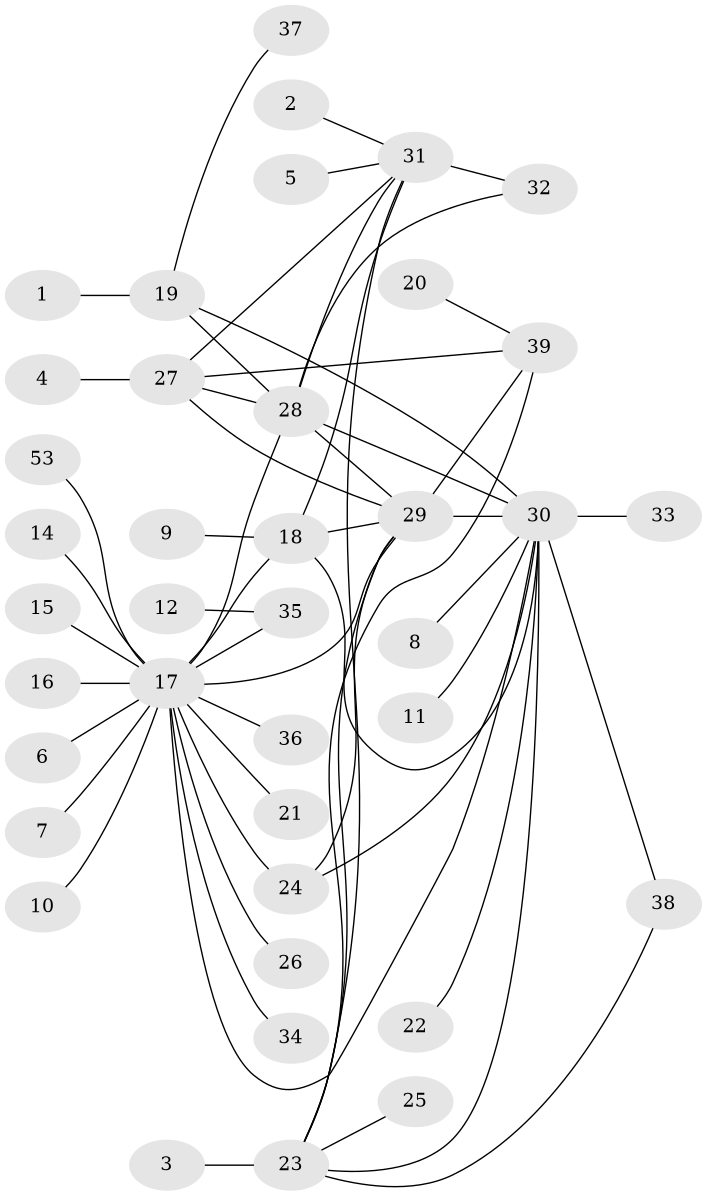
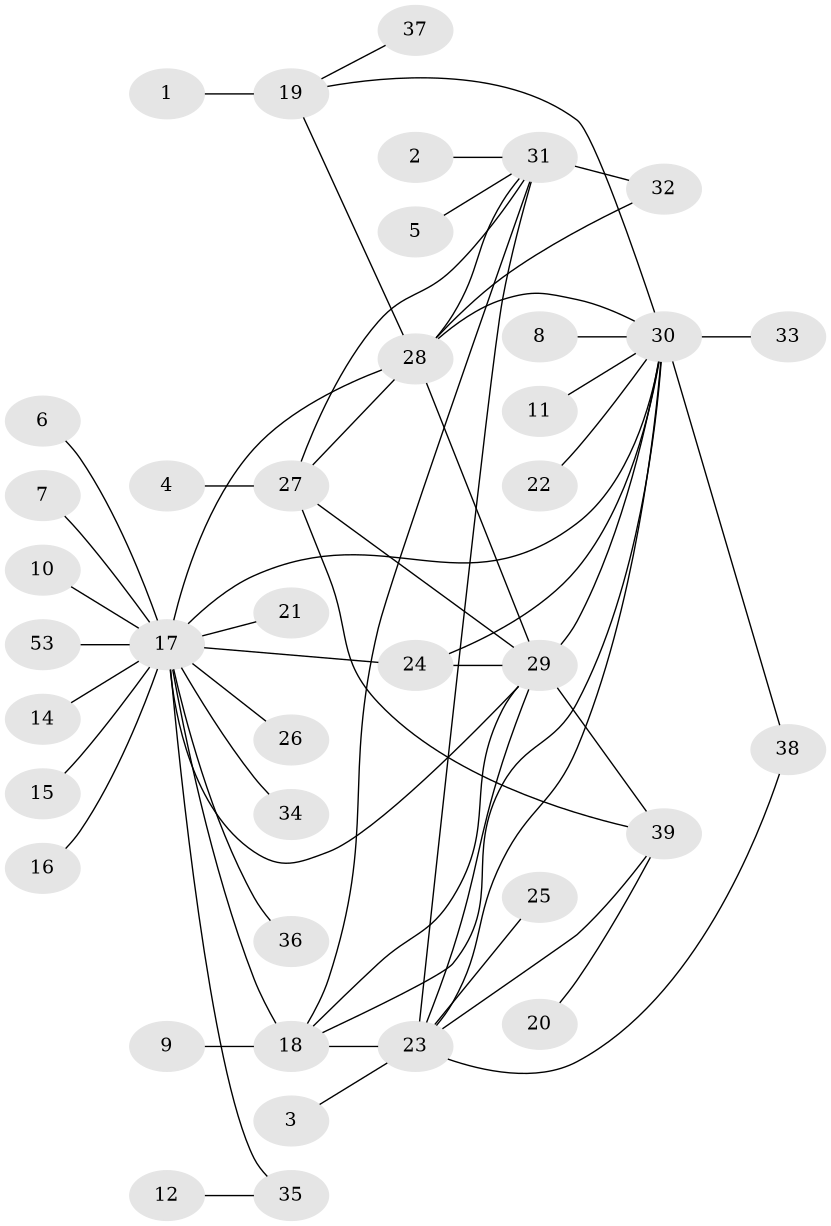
edge "18" -- "23": added
